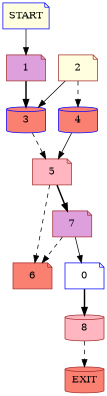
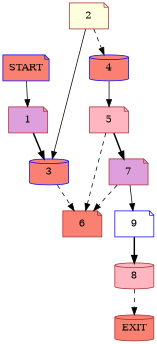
node "START": fillcolor lightyellow -> salmon
edge "3" -> "5": now "3" -> "6"
node "0": label "0" -> "9"
